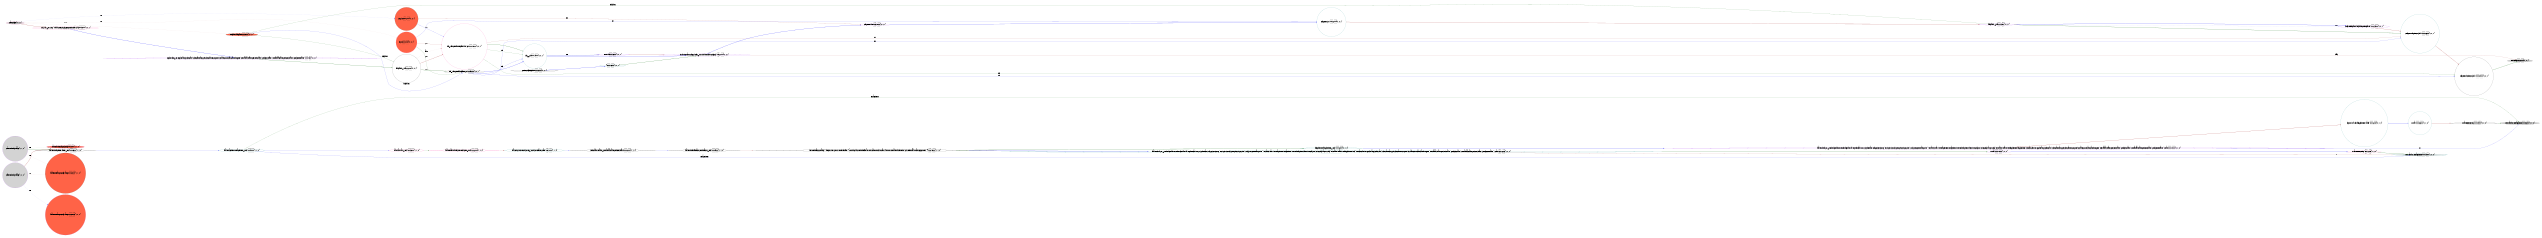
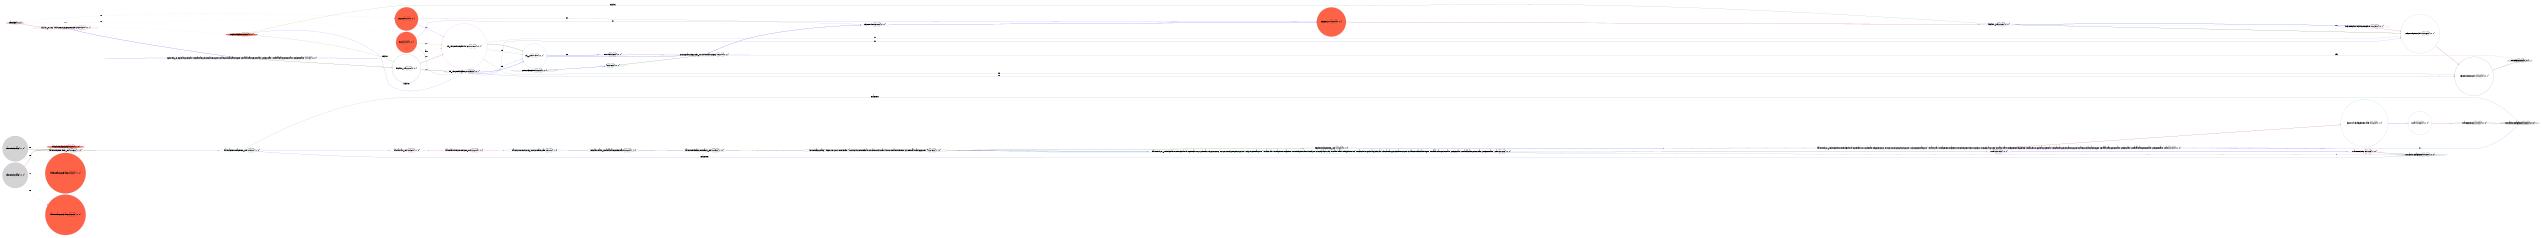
node "config.setPort(port)@@@22@@@['0', '0', '1']": fillcolor white -> tomato
